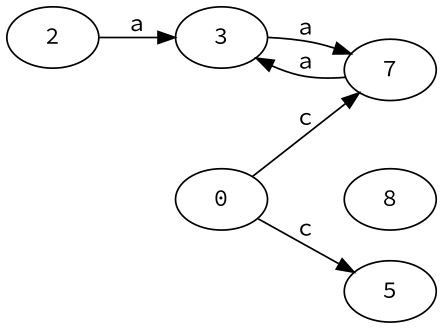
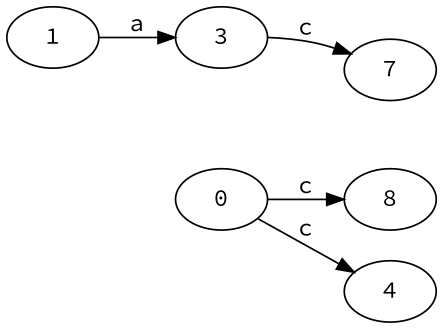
edge "3" -> "7": label "a" -> "c"
node "2": label "2" -> "1"
edge "7" -> "3": removed, label "a"
edge "0" -> "7": now "0" -> "8"
node "5": label "5" -> "4"
